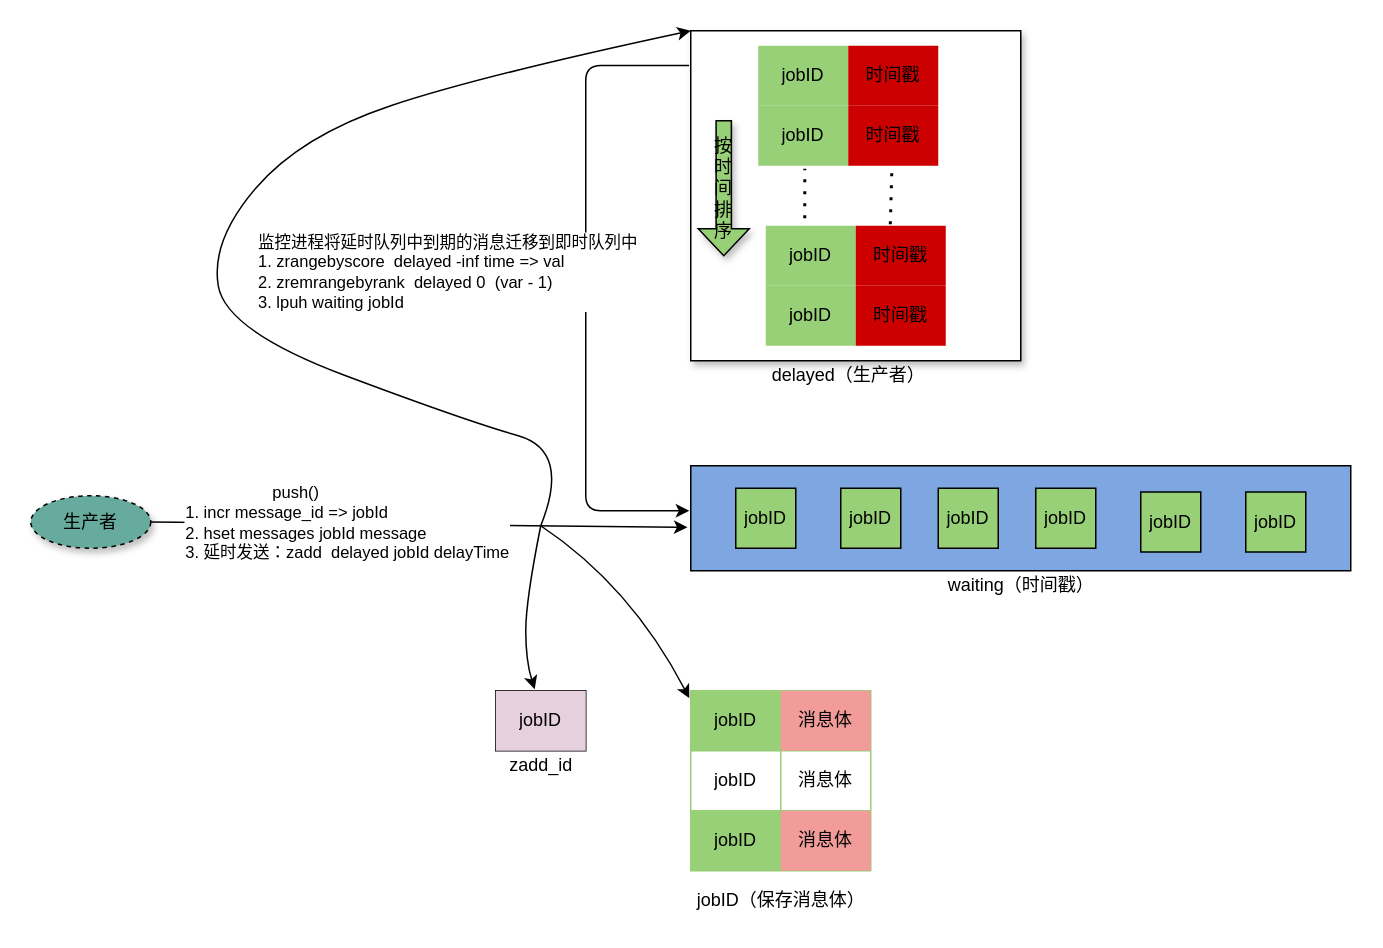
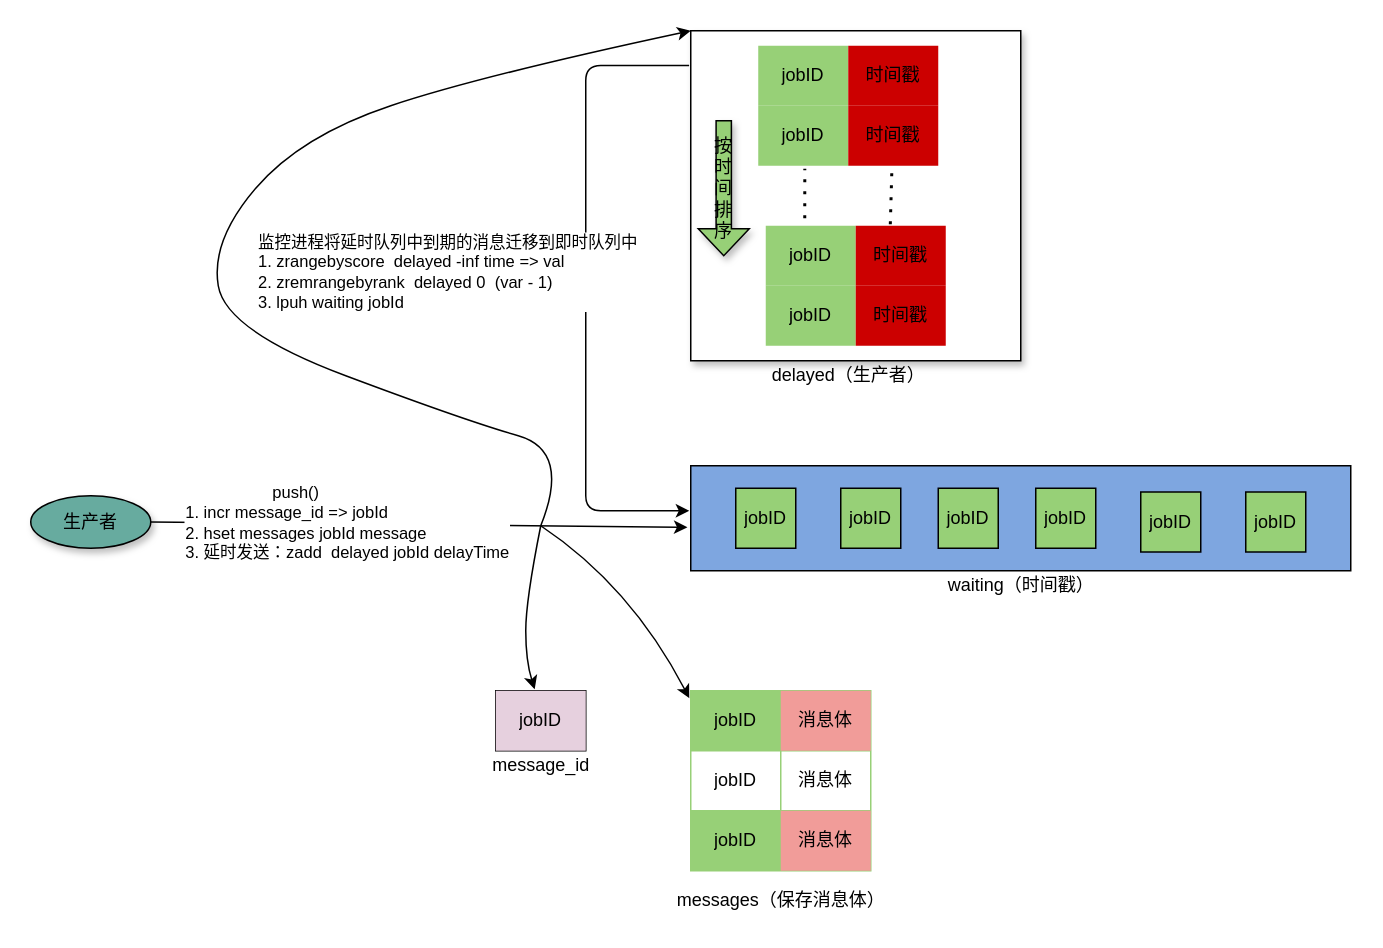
node "生产者": style dashed -> solid
node "zadd_id": label "zadd_id" -> "message_id"
node "jobID（保存消息体）": label "jobID（保存消息体）" -> "messages（保存消息体）"
